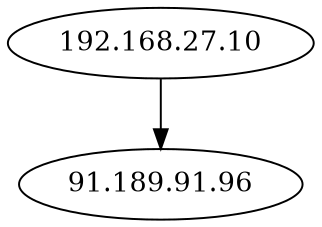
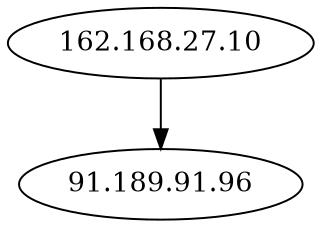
node "192.168.27.10": label "192.168.27.10" -> "162.168.27.10"
